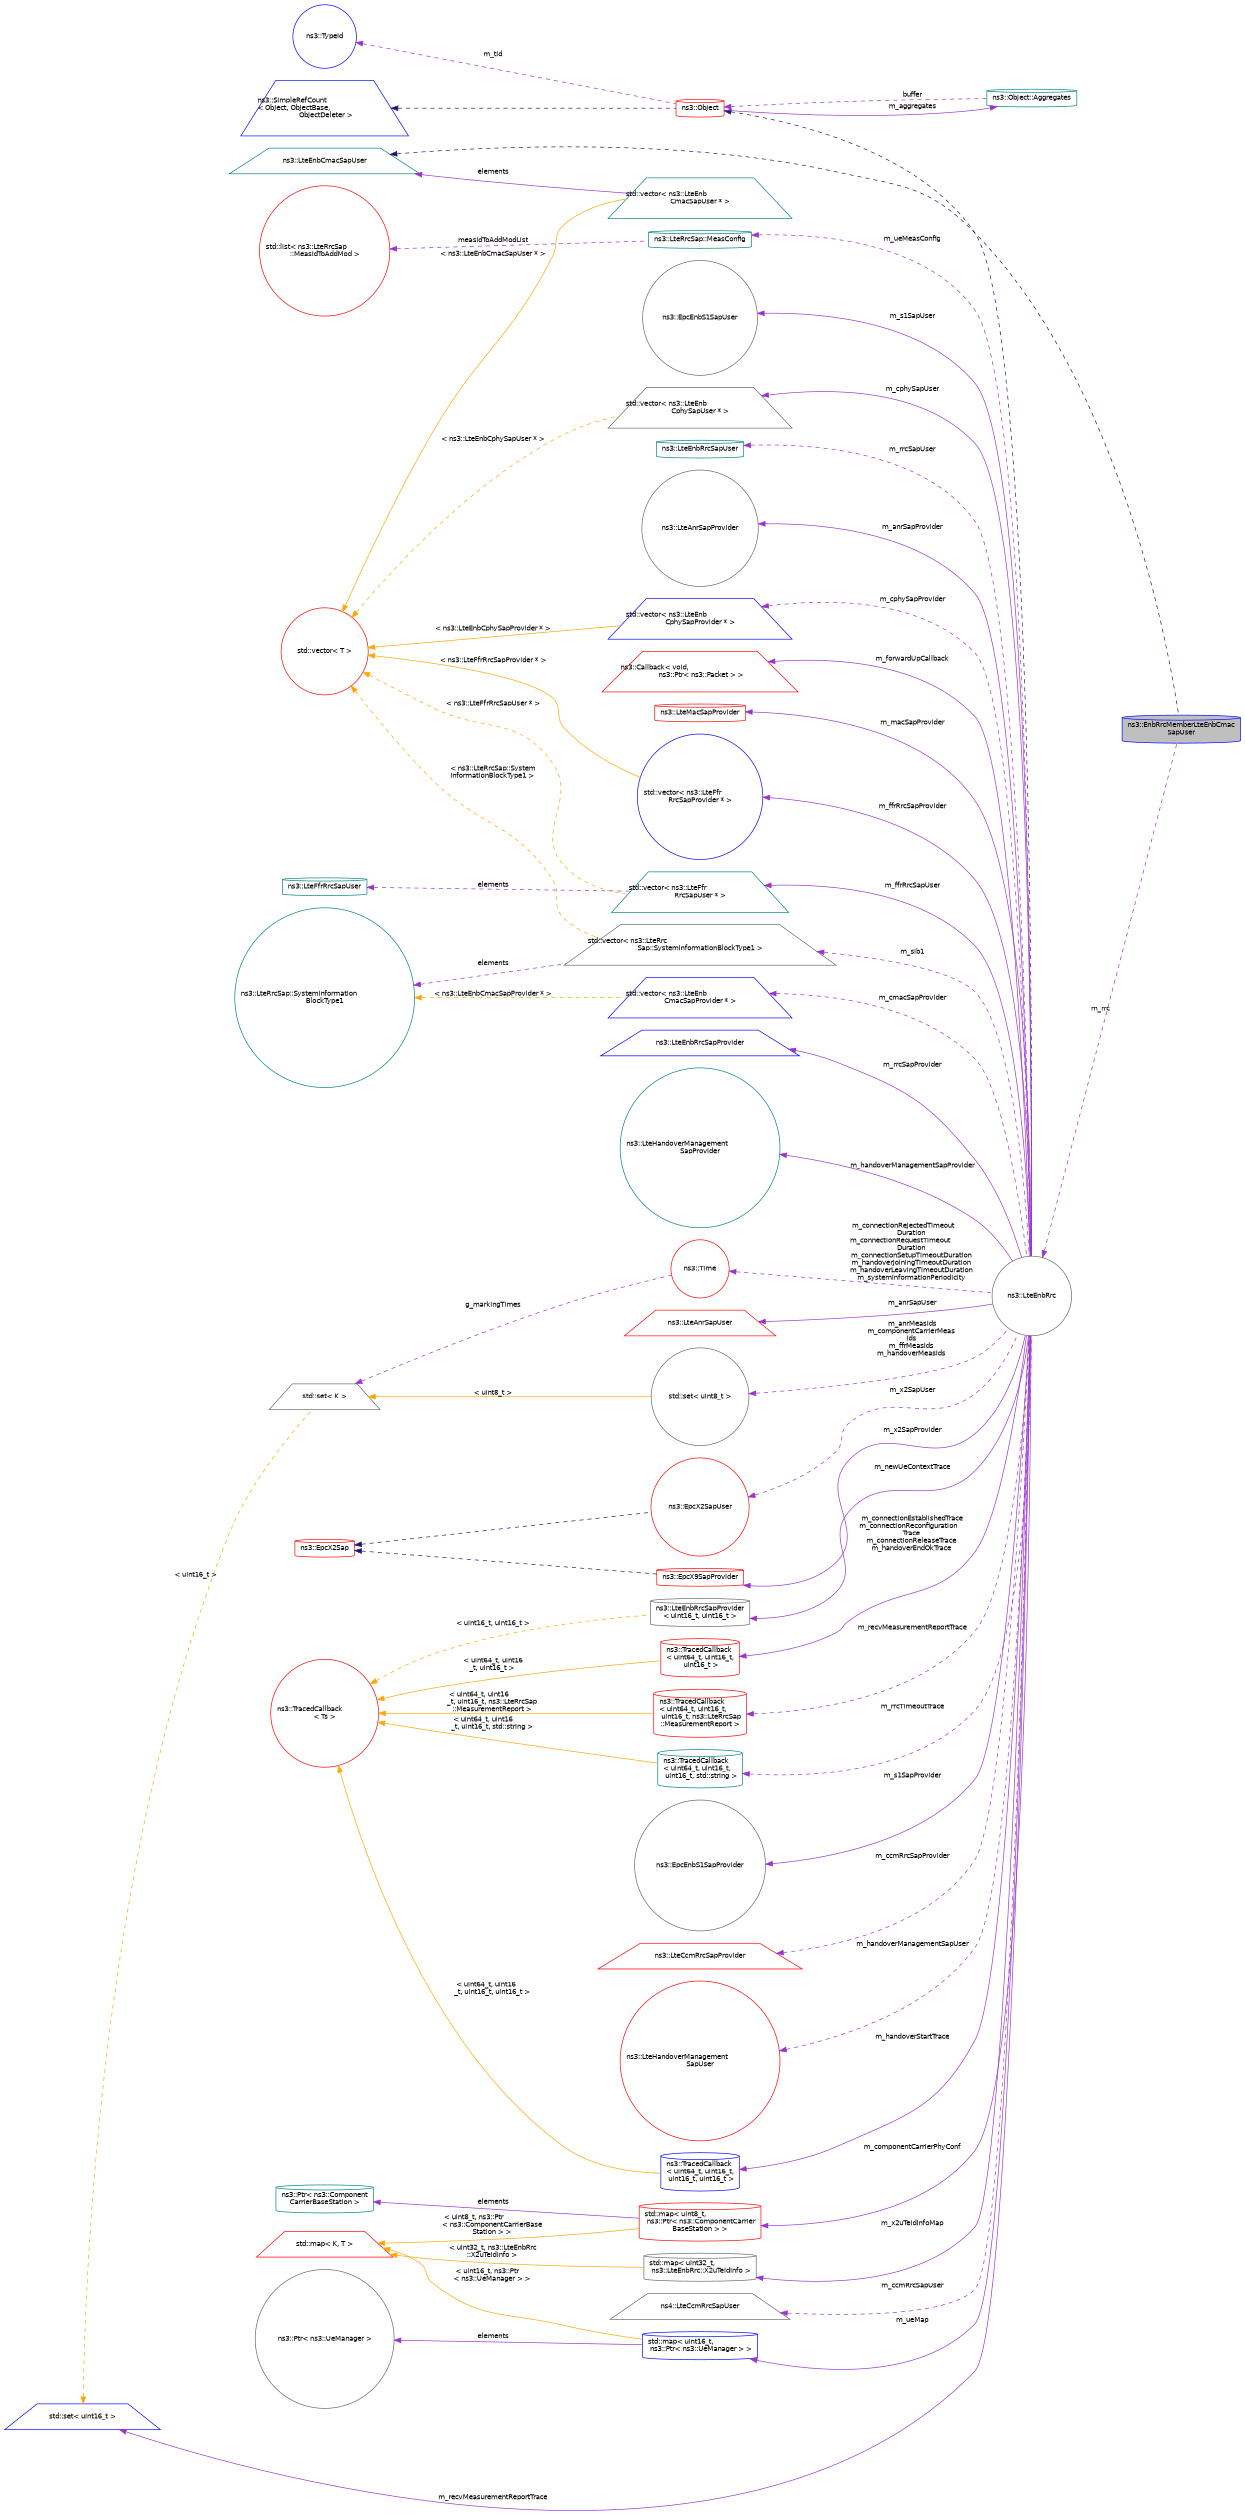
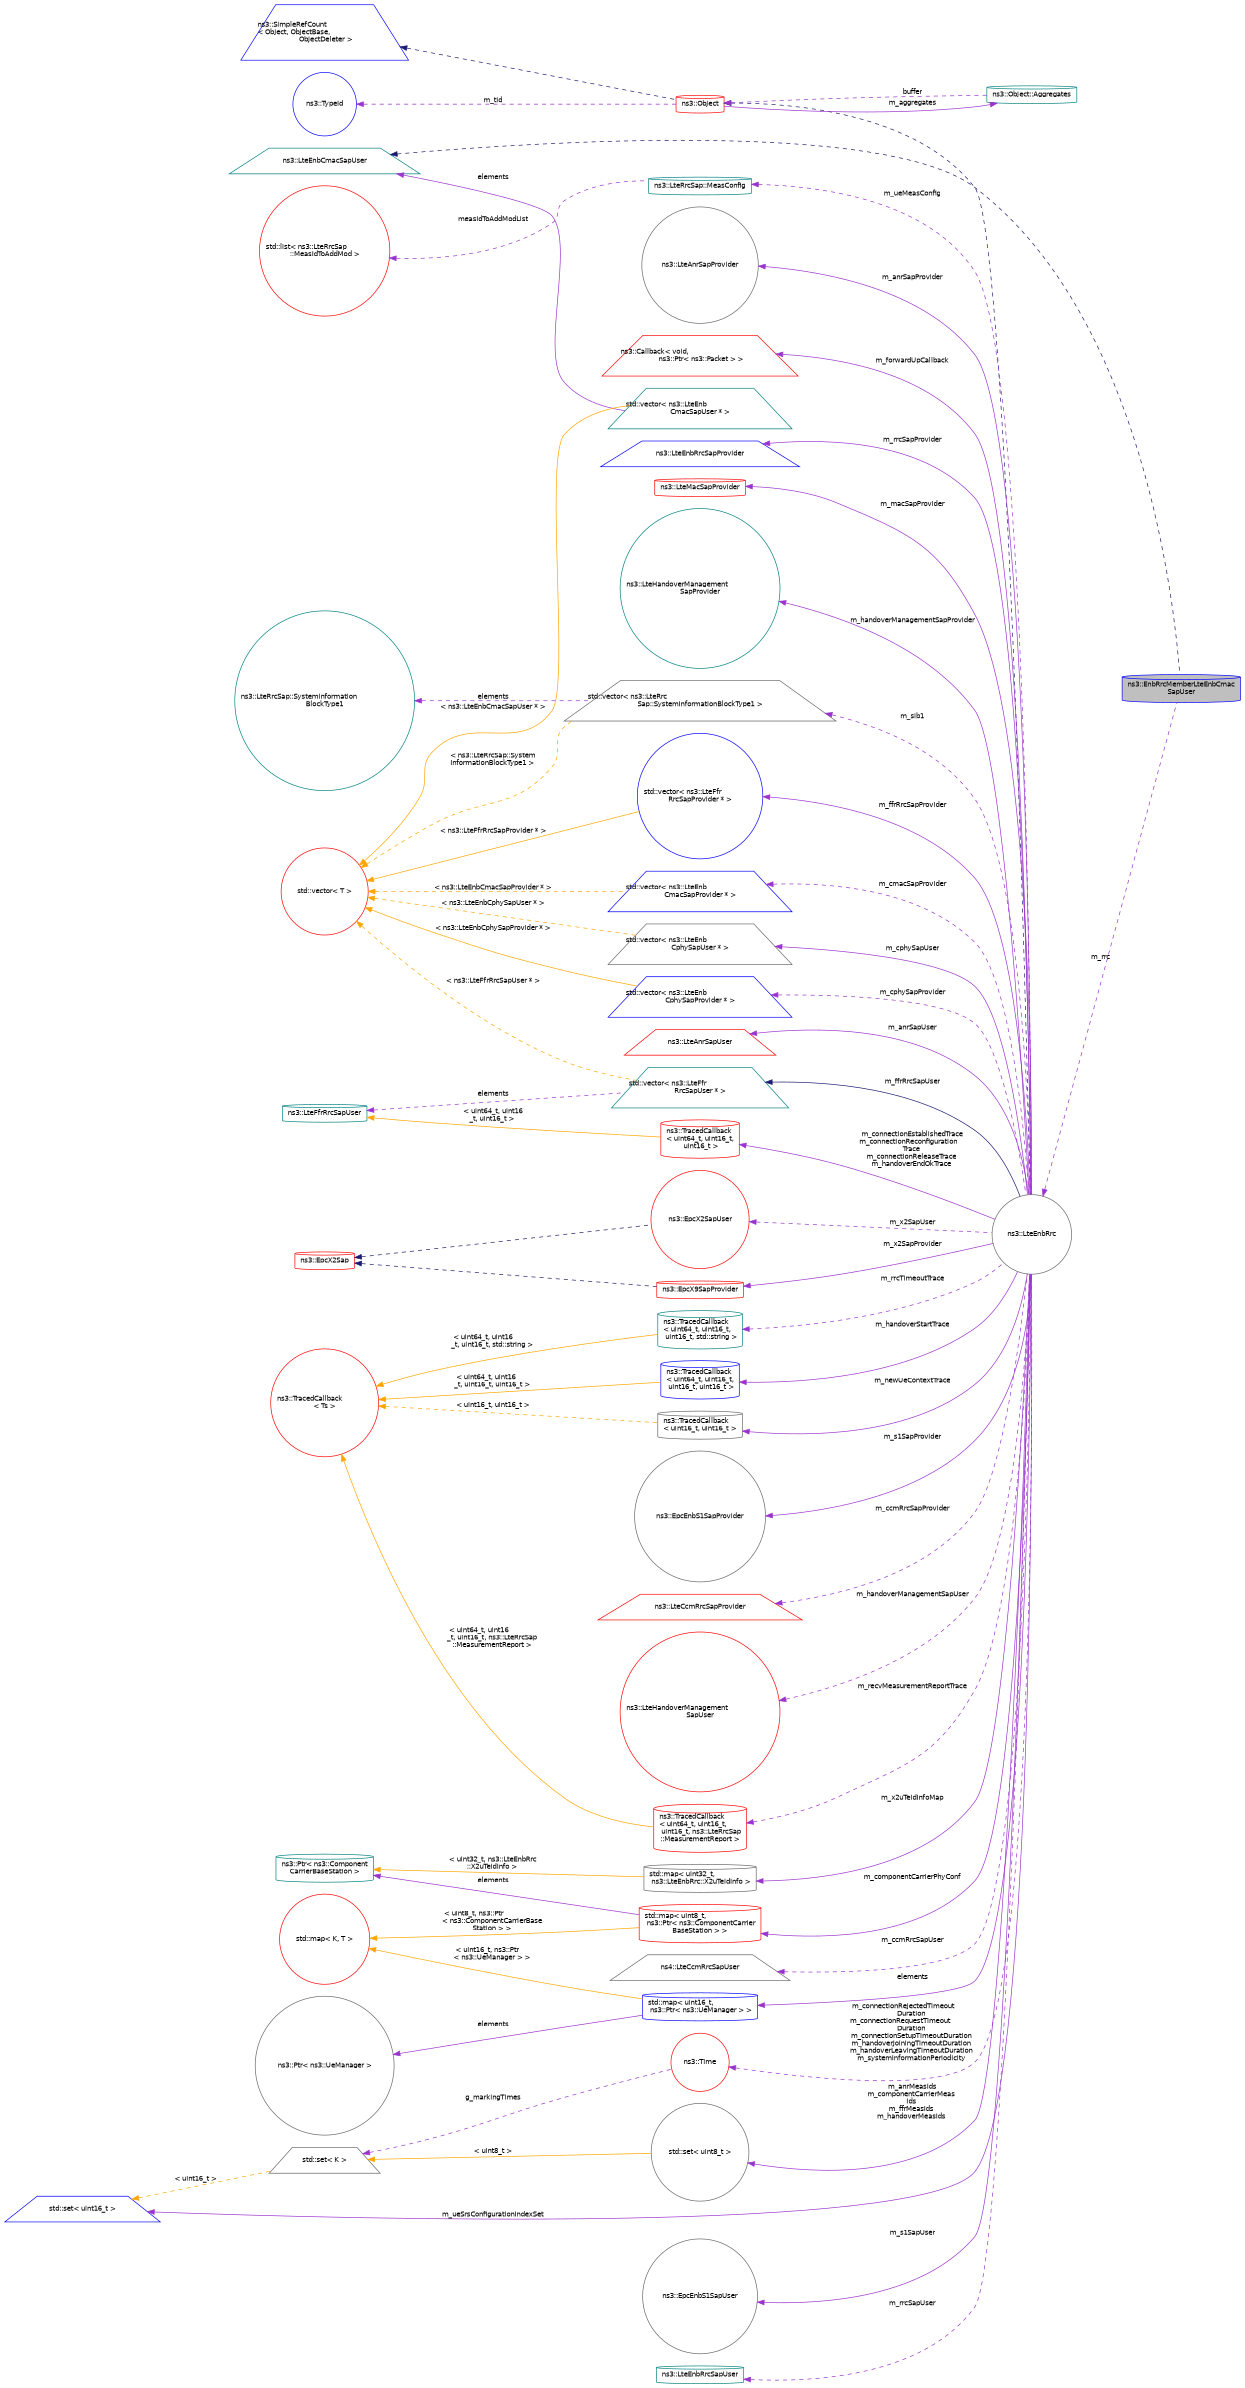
edge "ns3::LteEnbRrc" -> "std::vector< ns3::LteFfr RrcSapUser * >": color darkorchid3 -> midnightblue
edge "std::vector< ns3::LteEnb CmacSapProvider * >" -> "ns3::LteRrcSap::SystemInformation BlockType1": now "std::vector< ns3::LteEnb CmacSapProvider * >" -> "std::vector< T >"
edge "ns3::LteEnbRrc" -> "std::set< uint8_t >": style dashed -> solid
node "ns3::LteEnbRrcSapProvider < uint16_t, uint16_t >": label "ns3::LteEnbRrcSapProvider < uint16_t, uint16_t >" -> "ns3::TracedCallback < uint16_t, uint16_t >"
edge "ns3::TracedCallback < uint64_t, uint16_t, uint16_t >" -> "ns3::TracedCallback < Ts >": now "ns3::TracedCallback < uint64_t, uint16_t, uint16_t >" -> "ns3::LteFfrRrcSapUser"
node "std::map< K, T >": shape trapezium -> circle
edge "std::map< uint32_t, ns3::LteEnbRrc::X2uTeidInfo >" -> "std::map< K, T >": now "std::map< uint32_t, ns3::LteEnbRrc::X2uTeidInfo >" -> "ns3::Ptr< ns3::Component CarrierBaseStation >"
edge "ns3::LteEnbRrc" -> "std::map< uint16_t, ns3::Ptr< ns3::UeManager > >": label " m_ueMap" -> " elements"
edge "ns3::LteEnbRrc" -> "std::set< uint16_t >": label " m_recvMeasurementReportTrace" -> " m_ueSrsConfigurationIndexSet"
